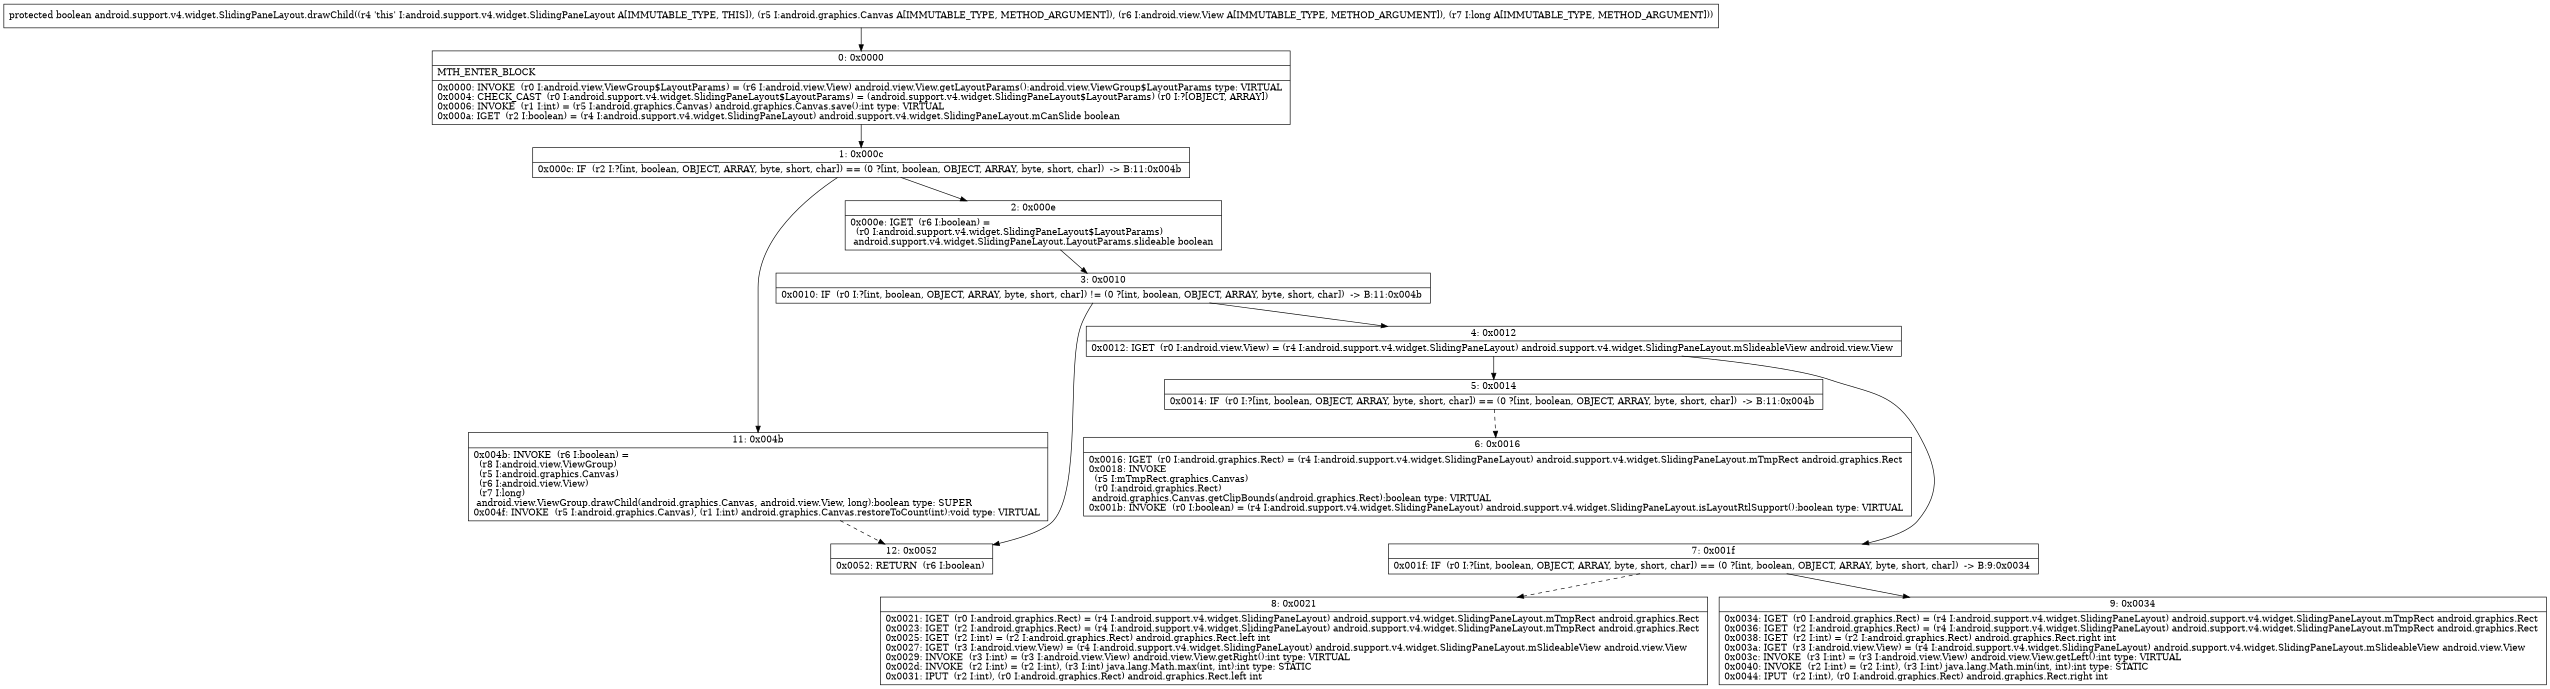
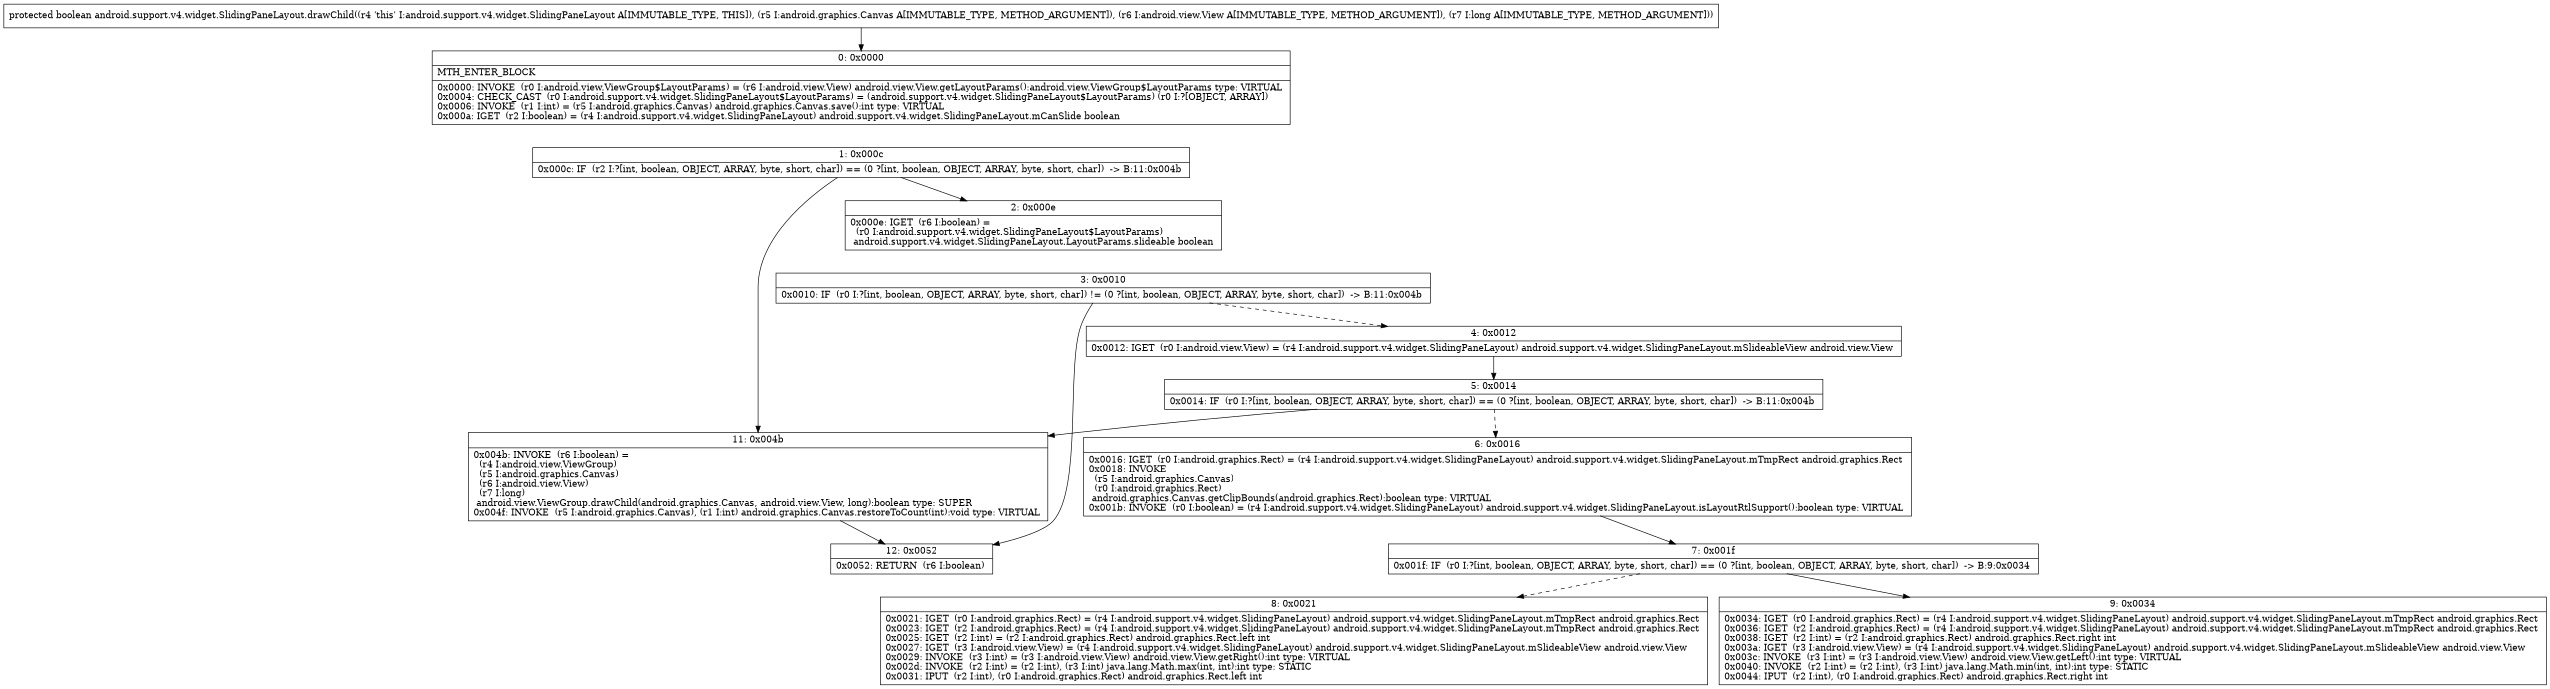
edge "0: 0x0000" -> "1: 0x000c": removed
edge "2: 0x000e" -> "3: 0x0010": removed
edge "3: 0x0010" -> "4: 0x0012": style solid -> dashed
edge "4: 0x0012" -> "7: 0x001f": now "6: 0x0016" -> "7: 0x001f"
edge "5: 0x0014" -> "11: 0x004b": added
node "11: 0x004b": text "(r8 I:android.view.ViewGroup)" -> "(r4 I:android.view.ViewGroup)"
node "6: 0x0016": text "(r5 I:mTmpRect.graphics.Canvas)" -> "(r5 I:android.graphics.Canvas)"
edge "11: 0x004b" -> "12: 0x0052": style dashed -> solid
